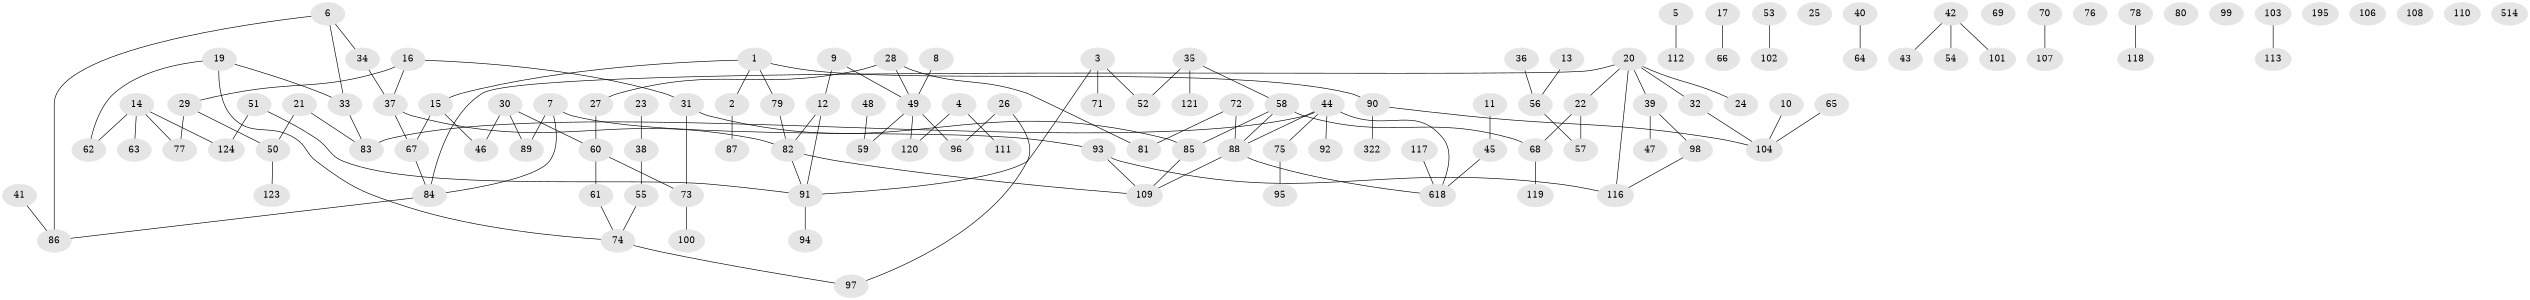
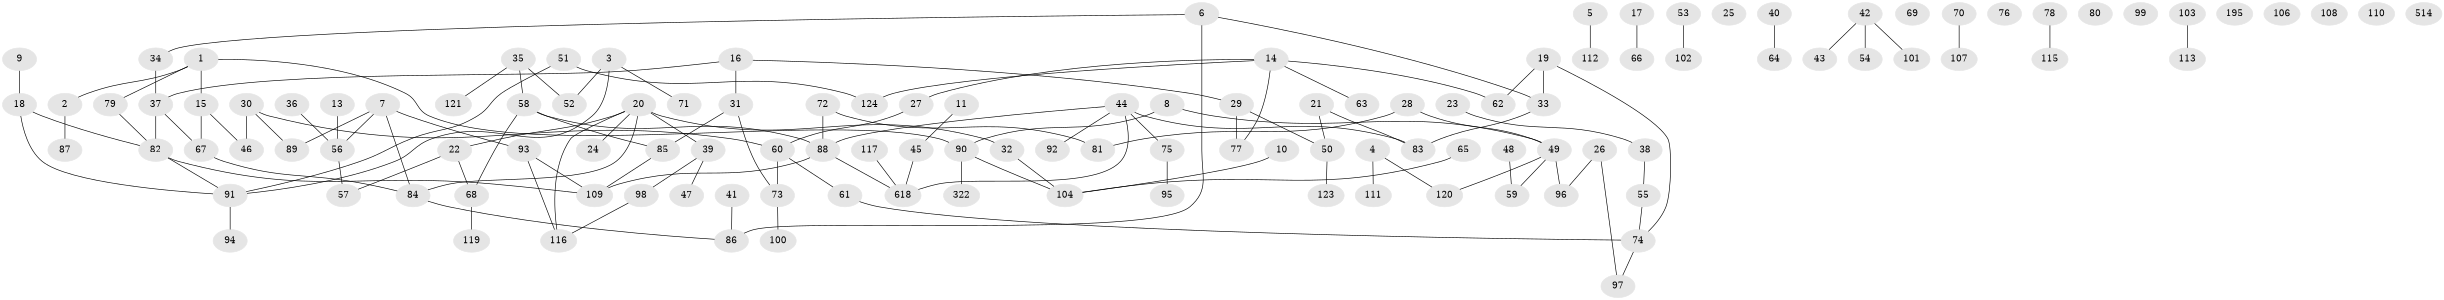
node "118": label "118" -> "115"
edge "28" -- "27": now "14" -- "27"
edge "9" -- "49": removed
node "12": label "12" -> "18"
edge "7" -- "56": added
edge "8" -- "90": added
